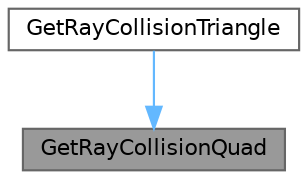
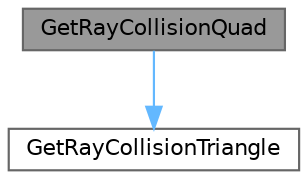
edge "GetRayCollisionTriangle" -> "GetRayCollisionQuad": reversed
